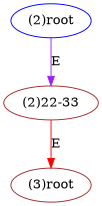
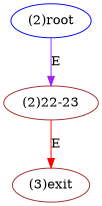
node "(2)22-33": label "(2)22-33" -> "(2)22-23"
node "(3)root": label "(3)root" -> "(3)exit"
